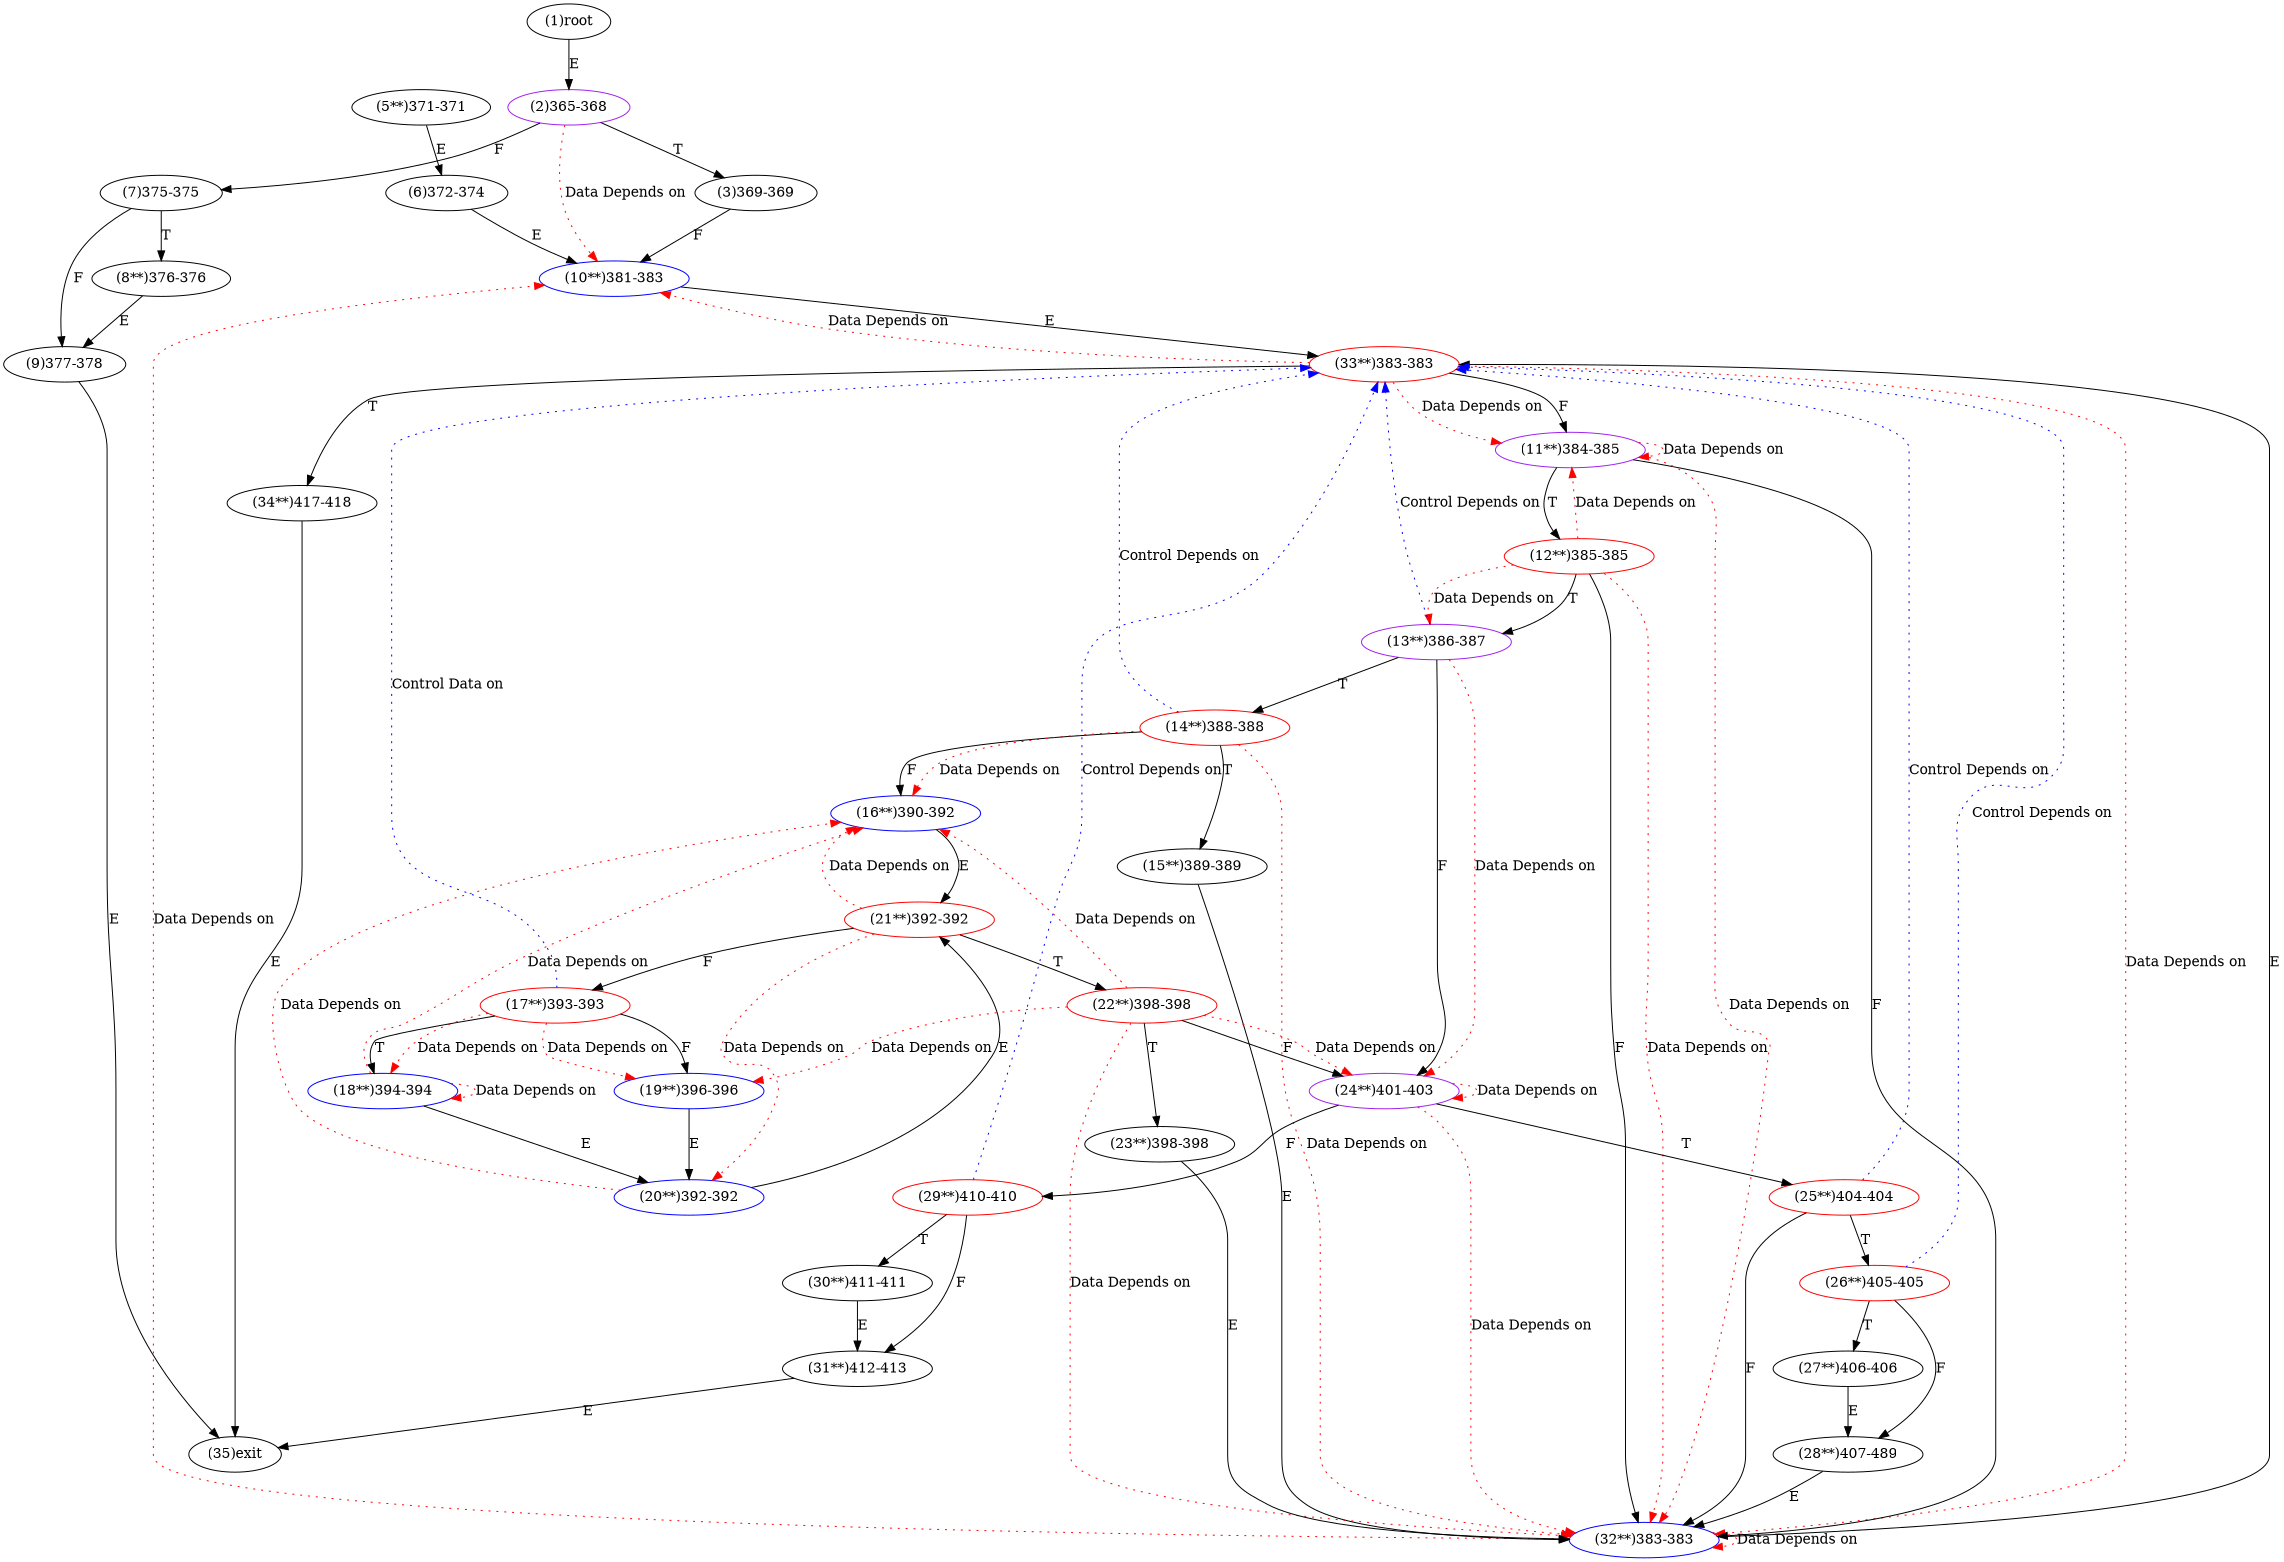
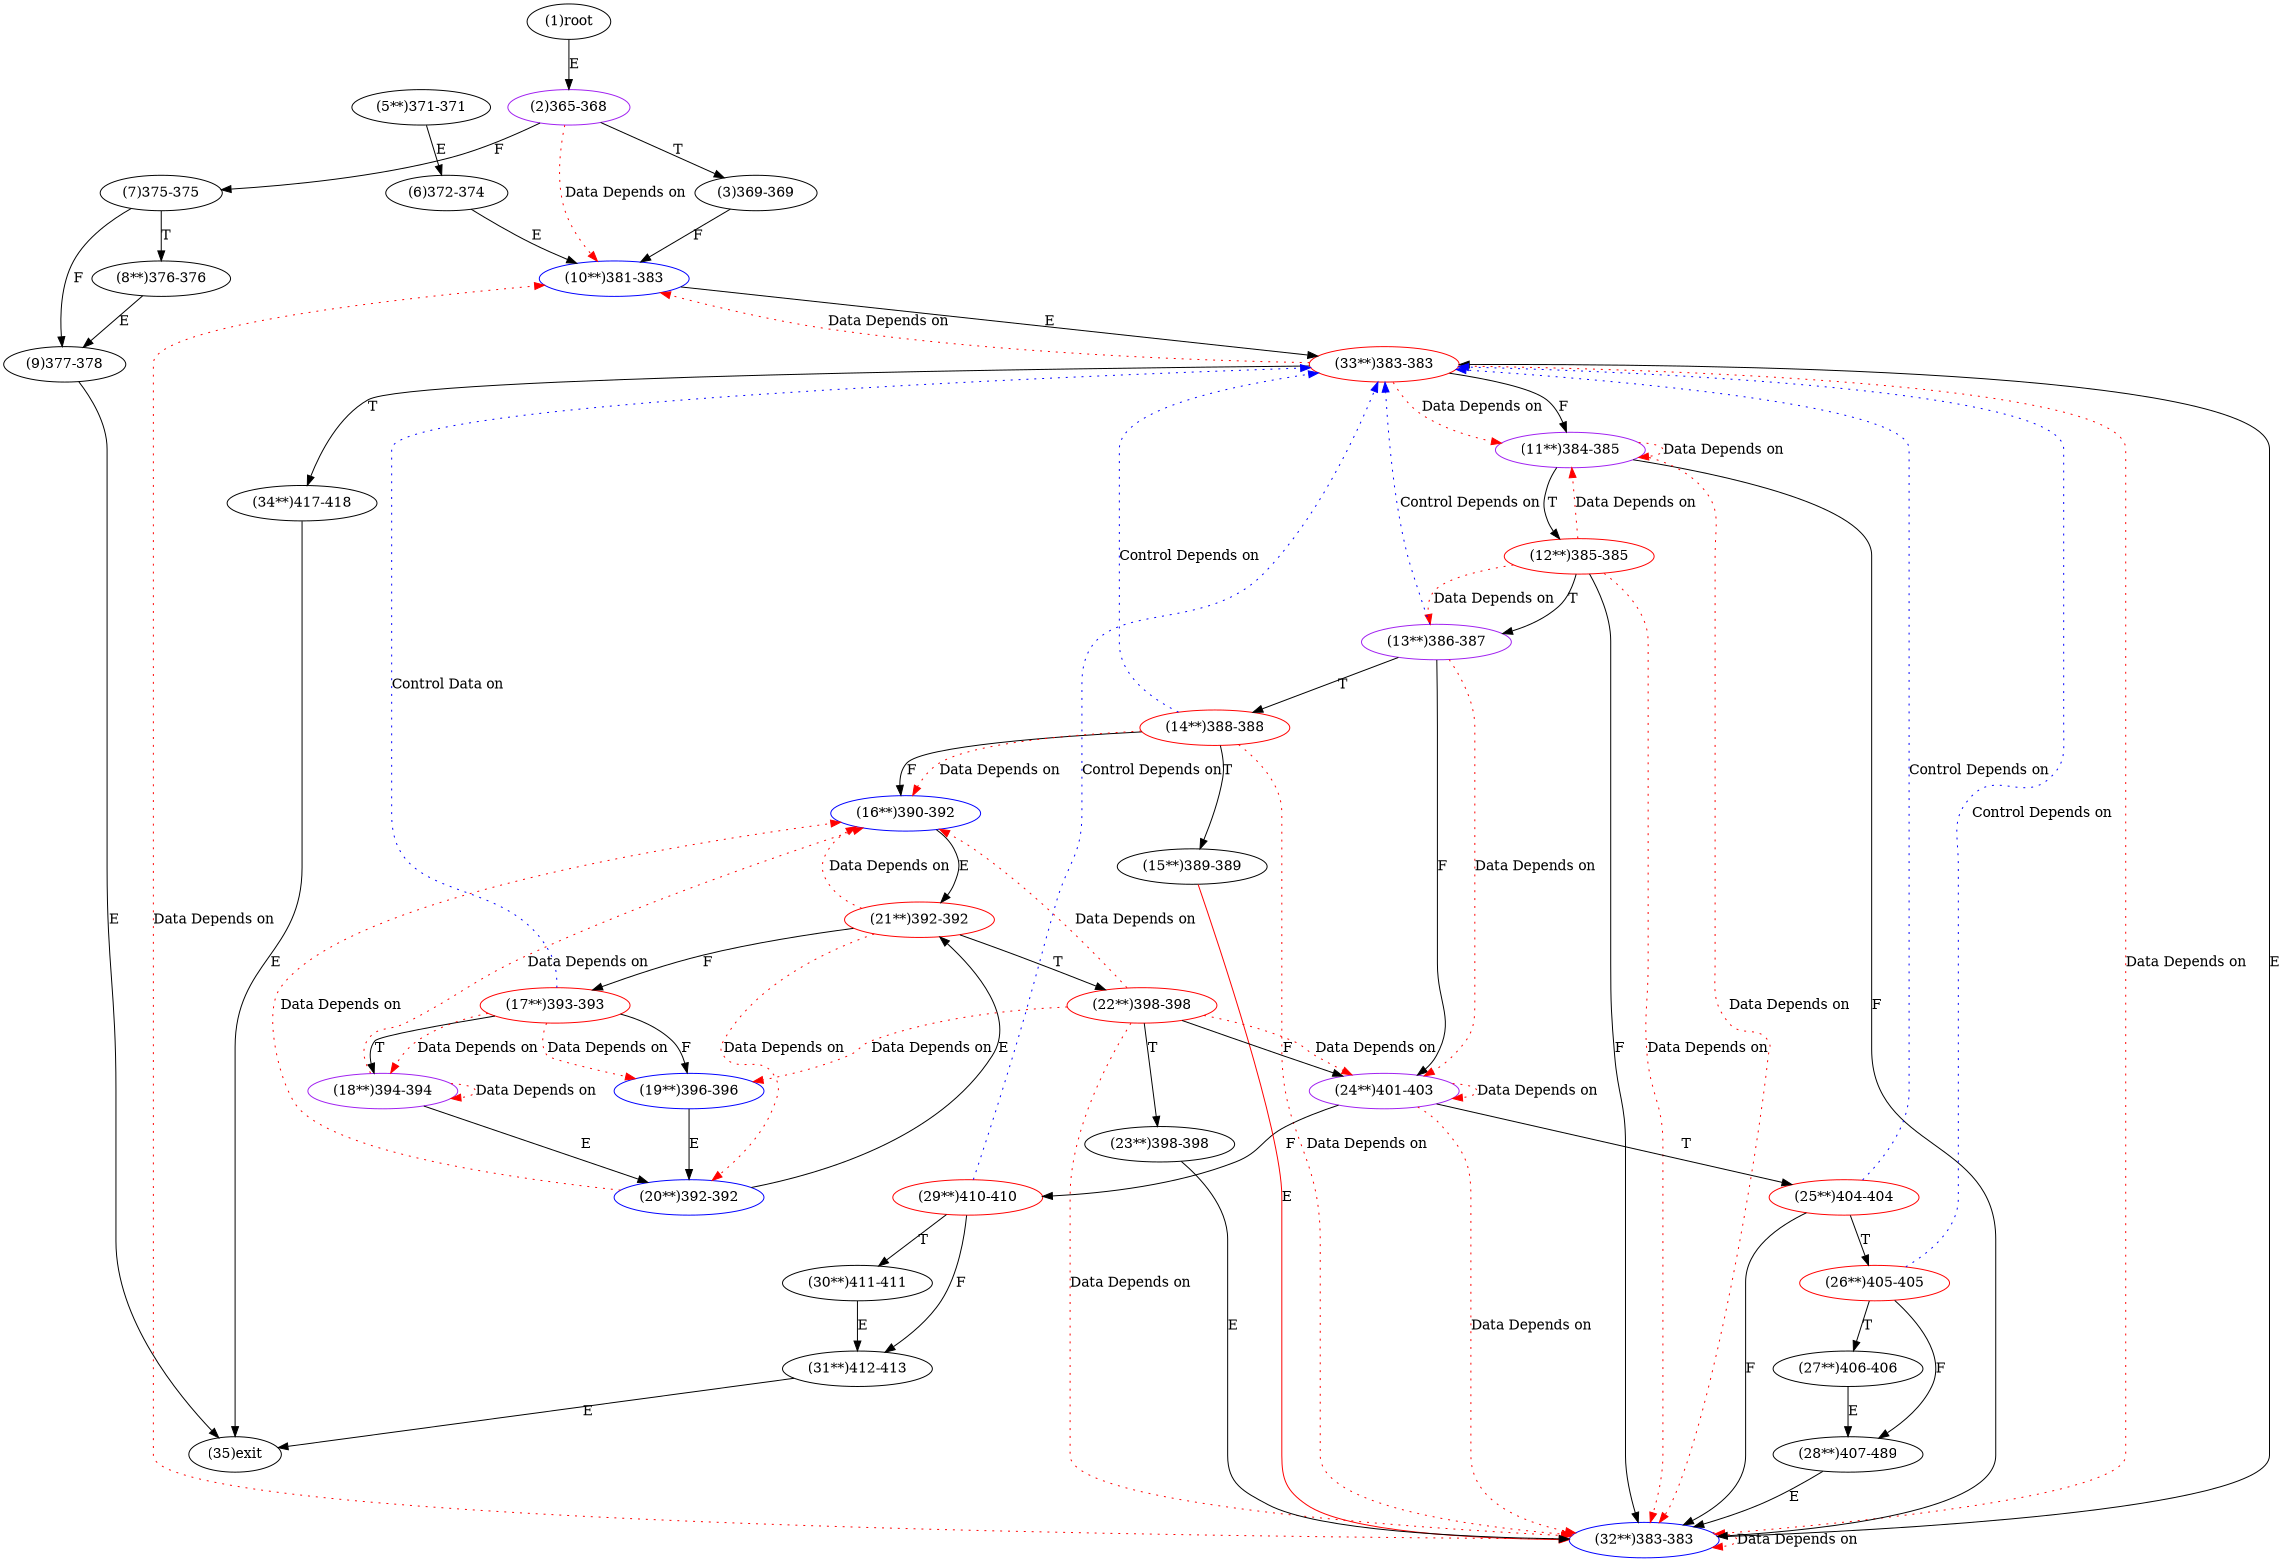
node "(18**)394-394": color blue -> purple
edge "(15**)389-389" -> "(32**)383-383": color black -> red
